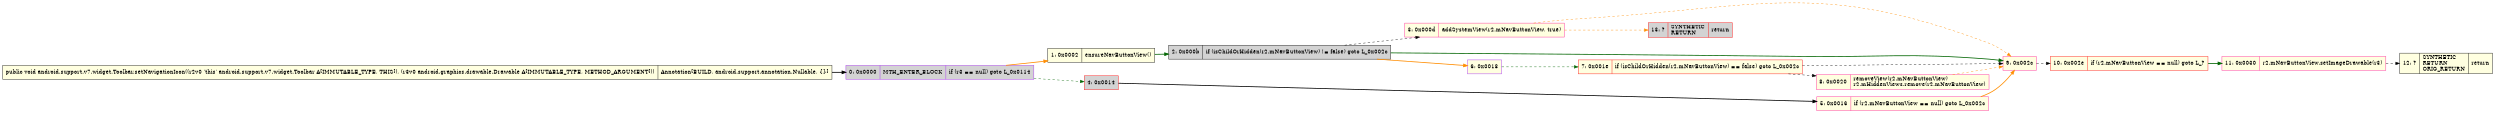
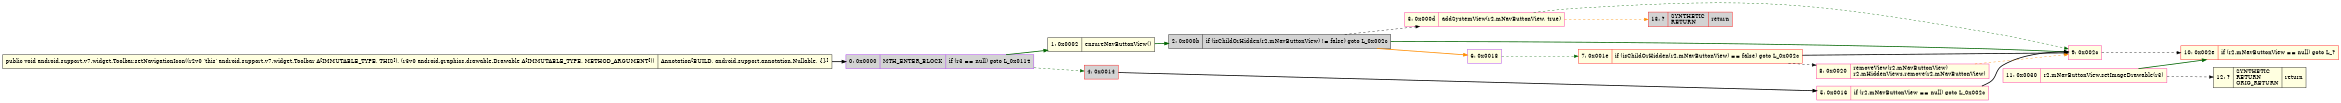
edge "3: 0x000d" -> "9: 0x002c": color darkorange -> darkgreen
edge "0: 0x0000" -> "1: 0x0002": color darkorange -> darkgreen
edge "10: 0x002e" -> "11: 0x0030": reversed
edge "7: 0x001e" -> "9: 0x002c": style dashed -> bold
edge "5: 0x0016" -> "9: 0x002c": color darkorange -> black
